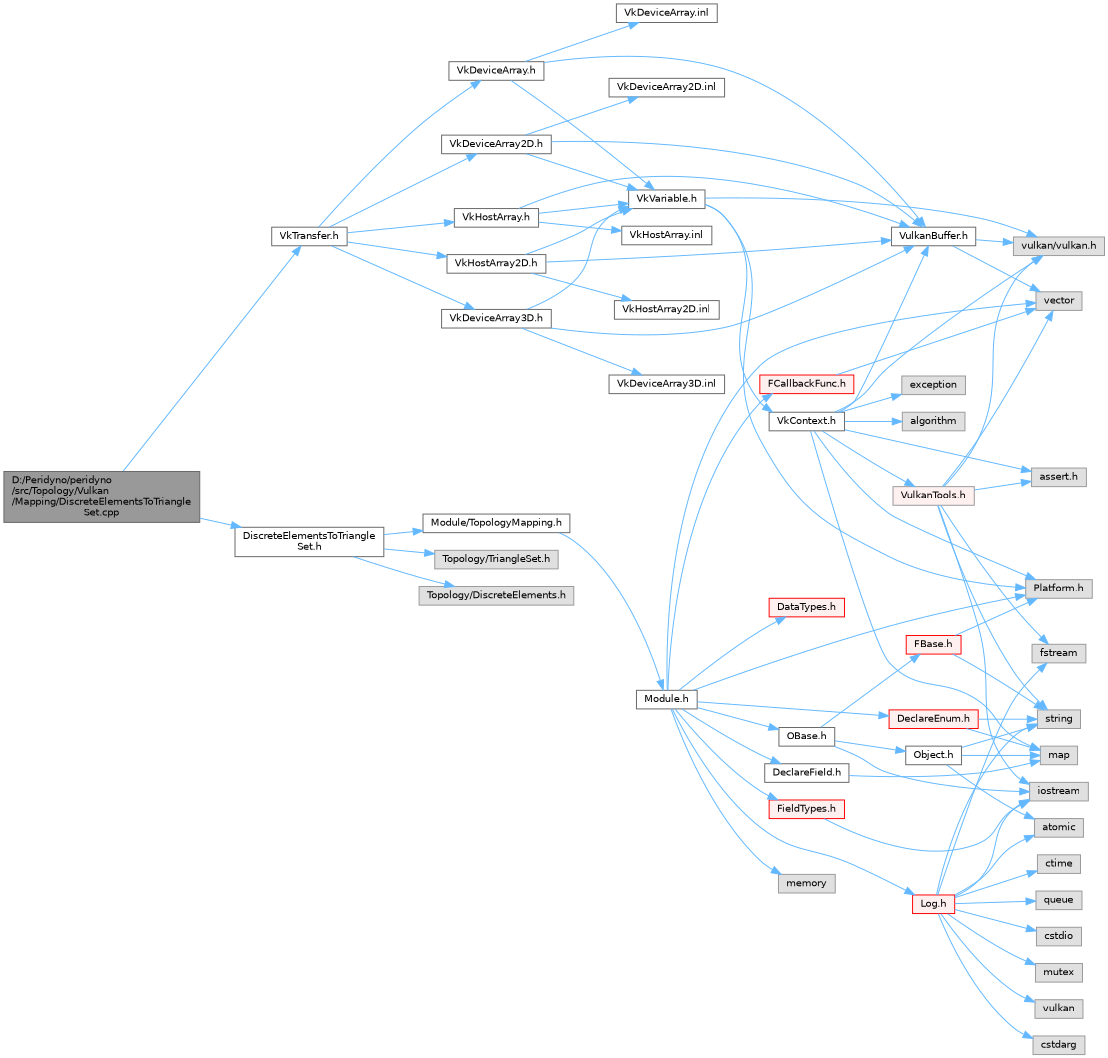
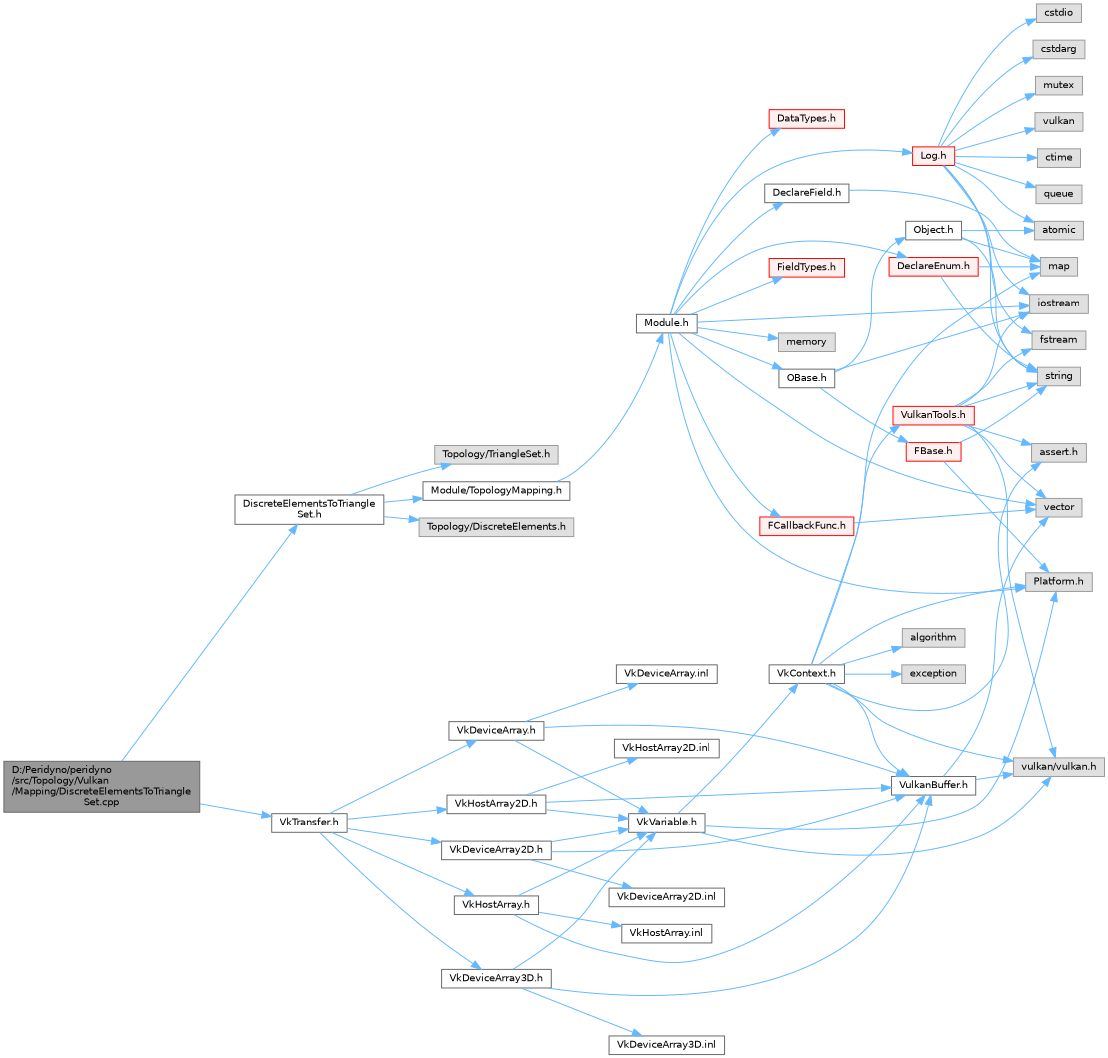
node "VulkanTools.h": color grey60 -> red
edge "FieldTypes.h" -> "iostream": now "Module.h" -> "iostream"
